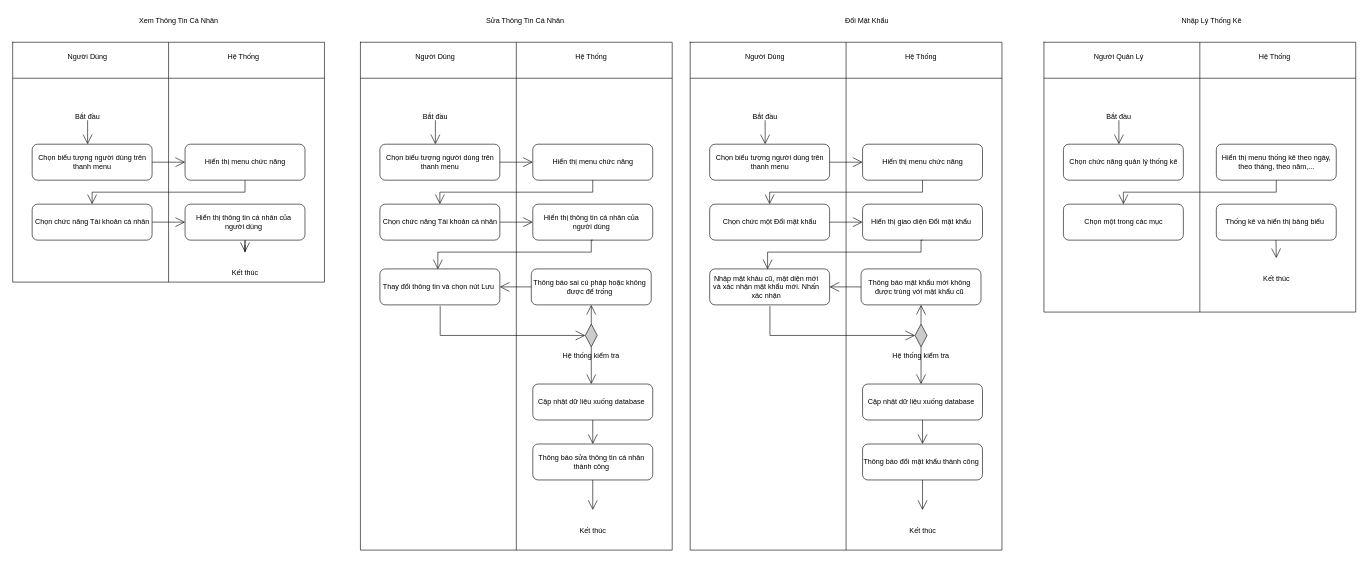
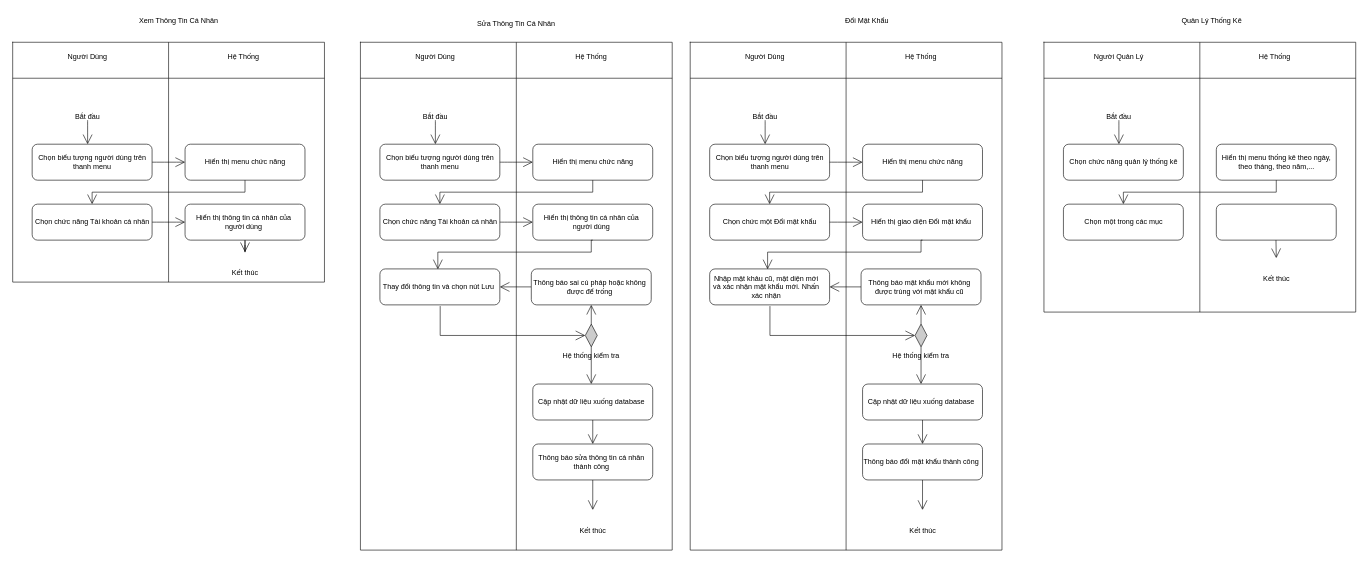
node "Sửa Thông Tin Cá Nhân": moved (525, 21) -> (516, 24)
node "Nhập Lý Thống Kê": label "Nhập Lý Thống Kê" -> "Quản Lý Thống Kê"
node "Thống kê và hiển thị bảng biểu": removed
